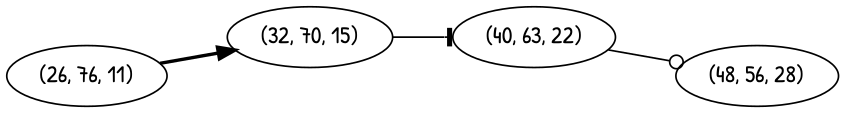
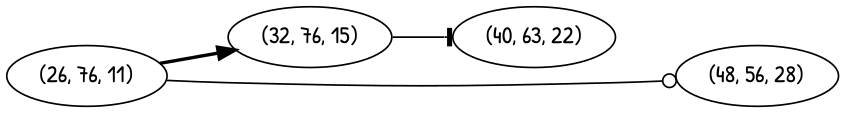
node "(32, 70, 15)": label "(32, 70, 15)" -> "(32, 76, 15)"
edge "(40, 63, 22)" -> "(48, 56, 28)": now "(26, 76, 11)" -> "(48, 56, 28)"
